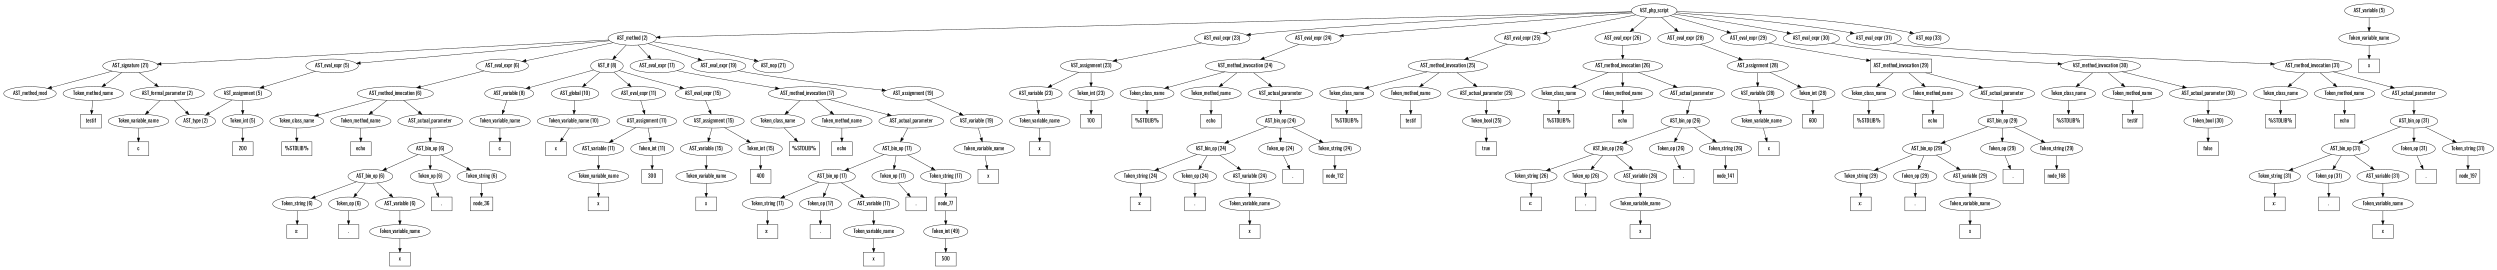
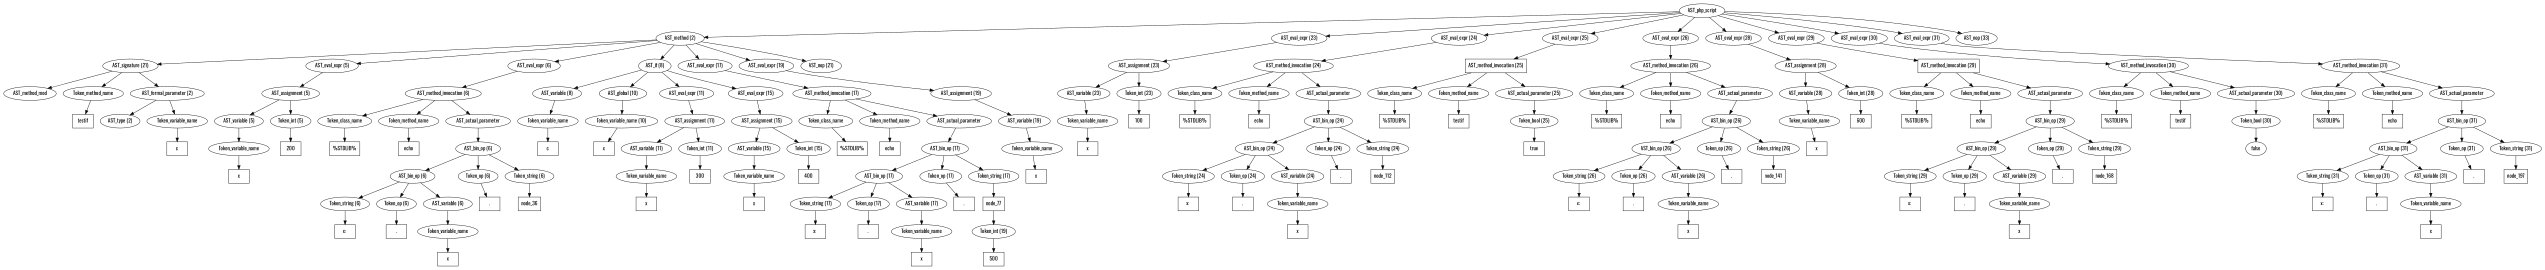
node "AST_method_invocation (25)": shape ellipse -> box
edge "AST_assignment (5)" -> "AST_type (2)": now "AST_assignment (5)" -> "AST_variable (5)"
node "false": shape box -> ellipse
node "Token_int (49)": label "Token_int (49)" -> "Token_int (19)"
